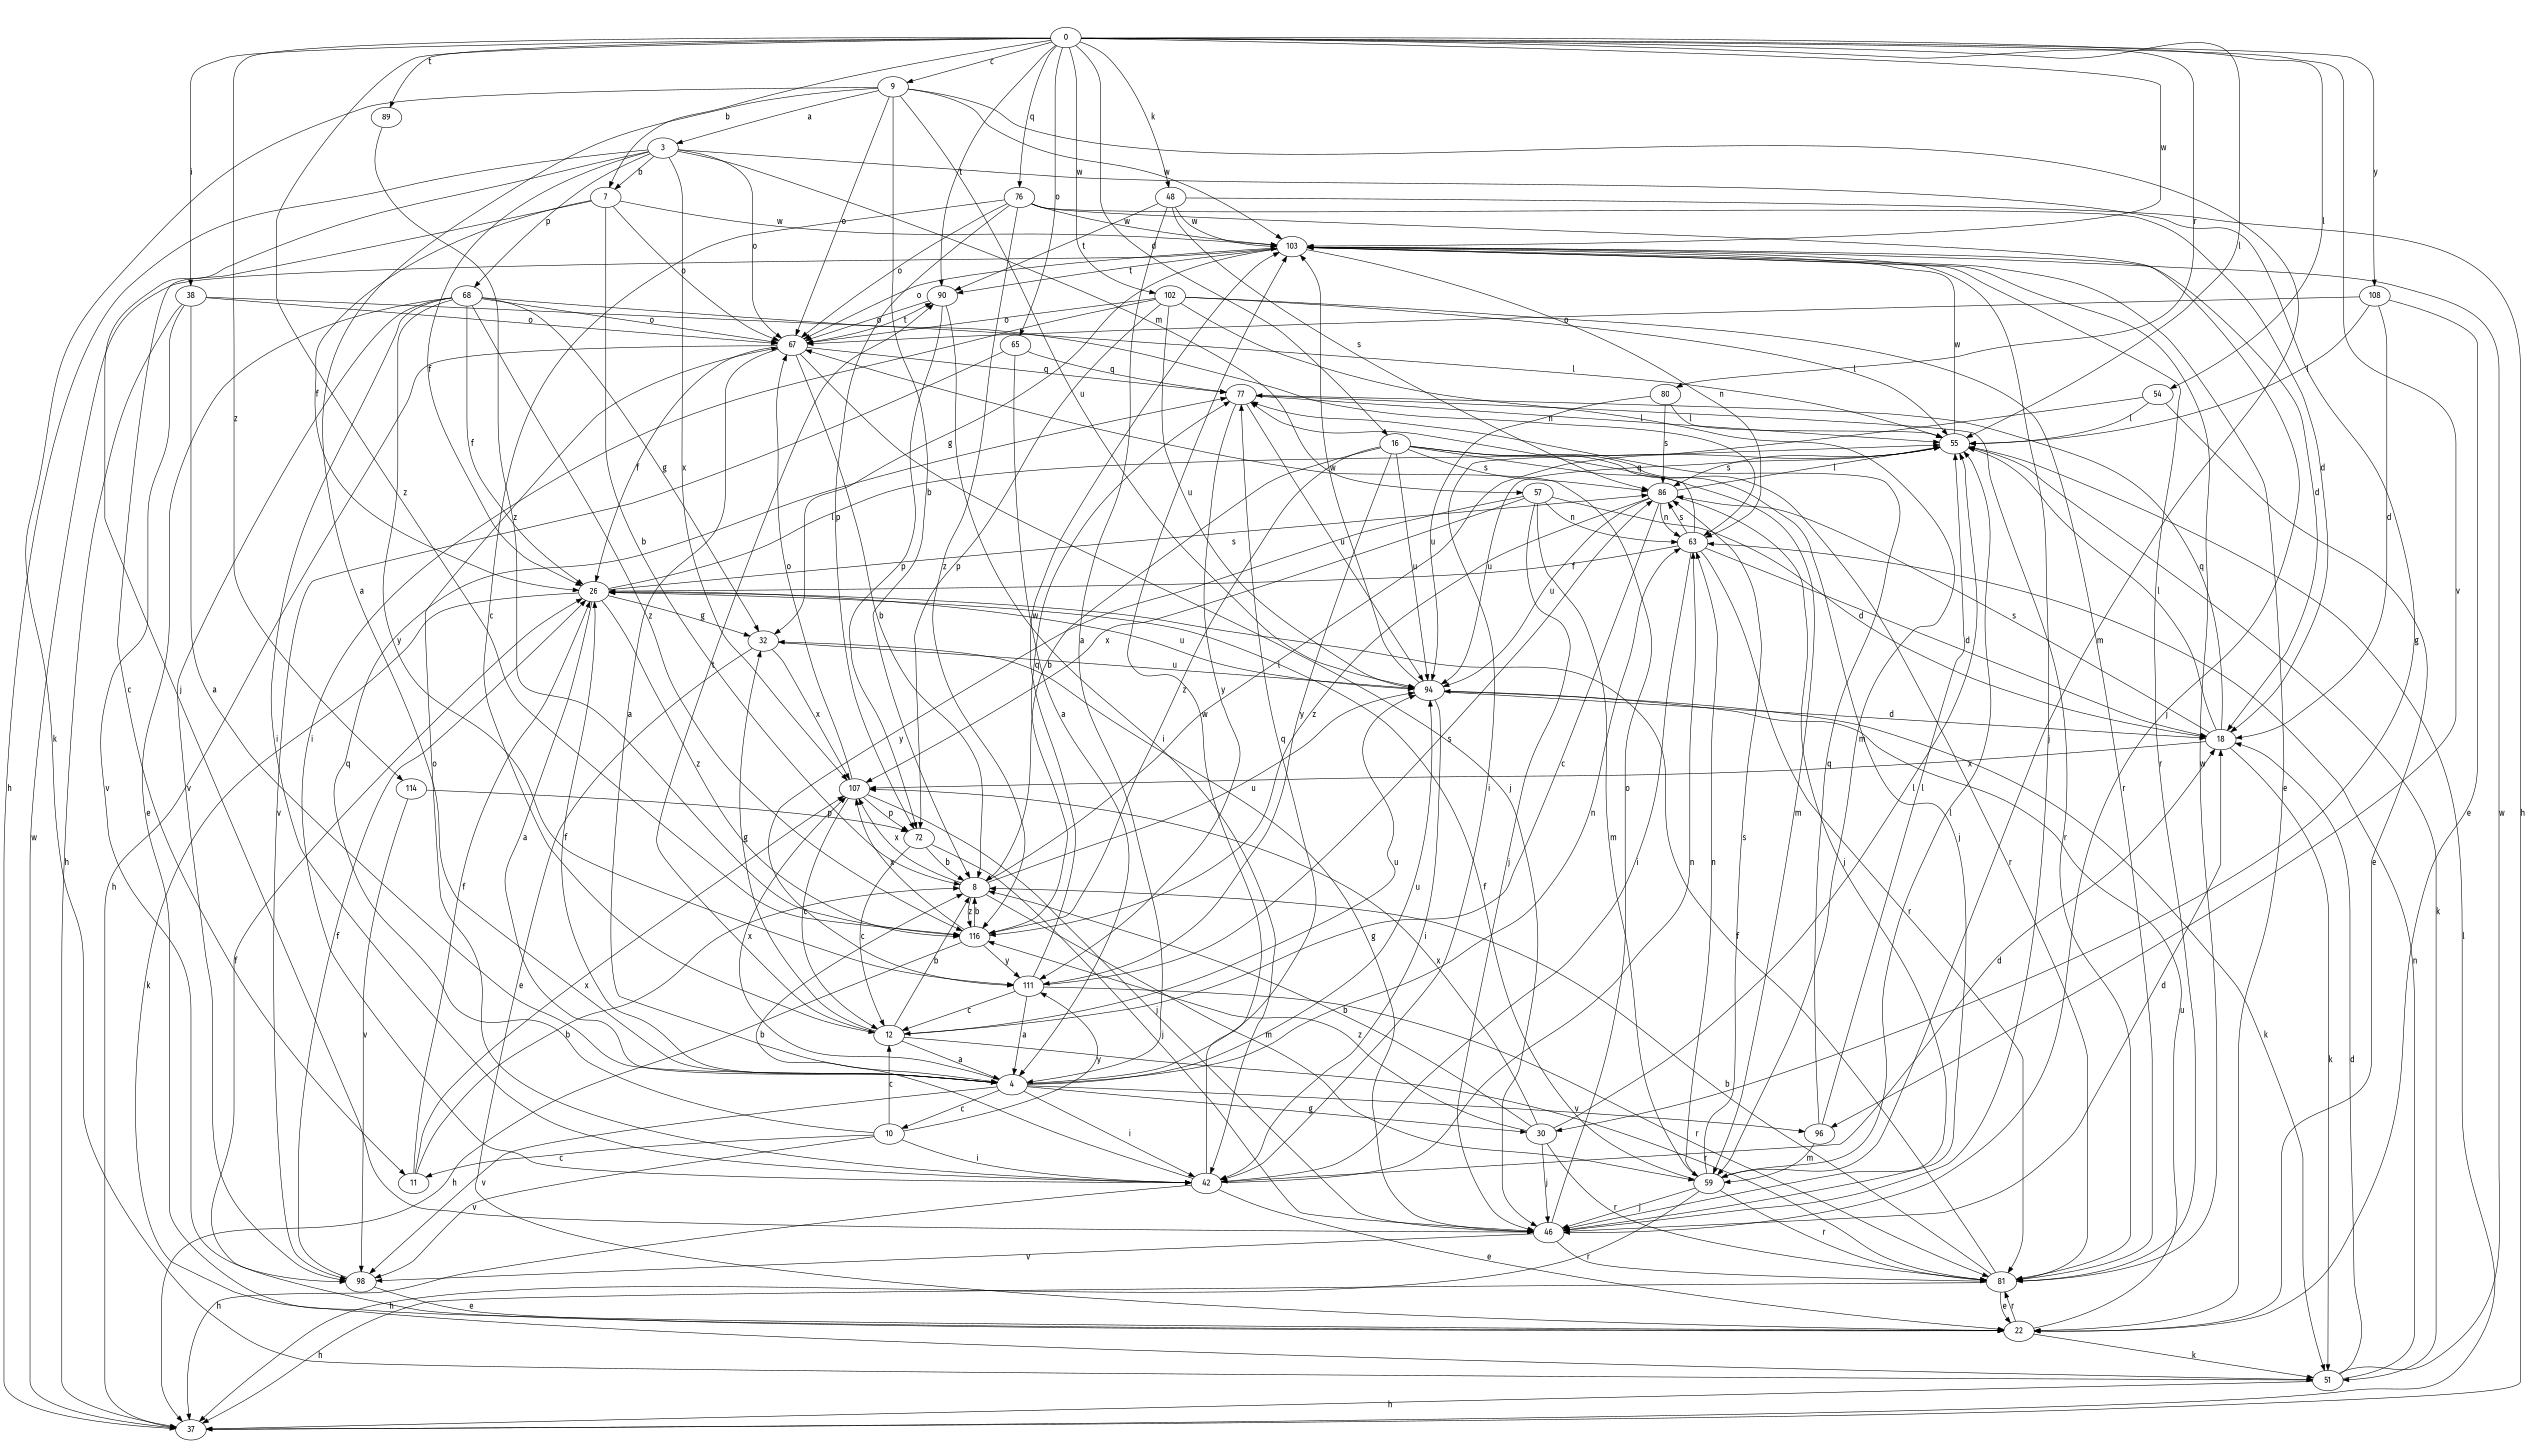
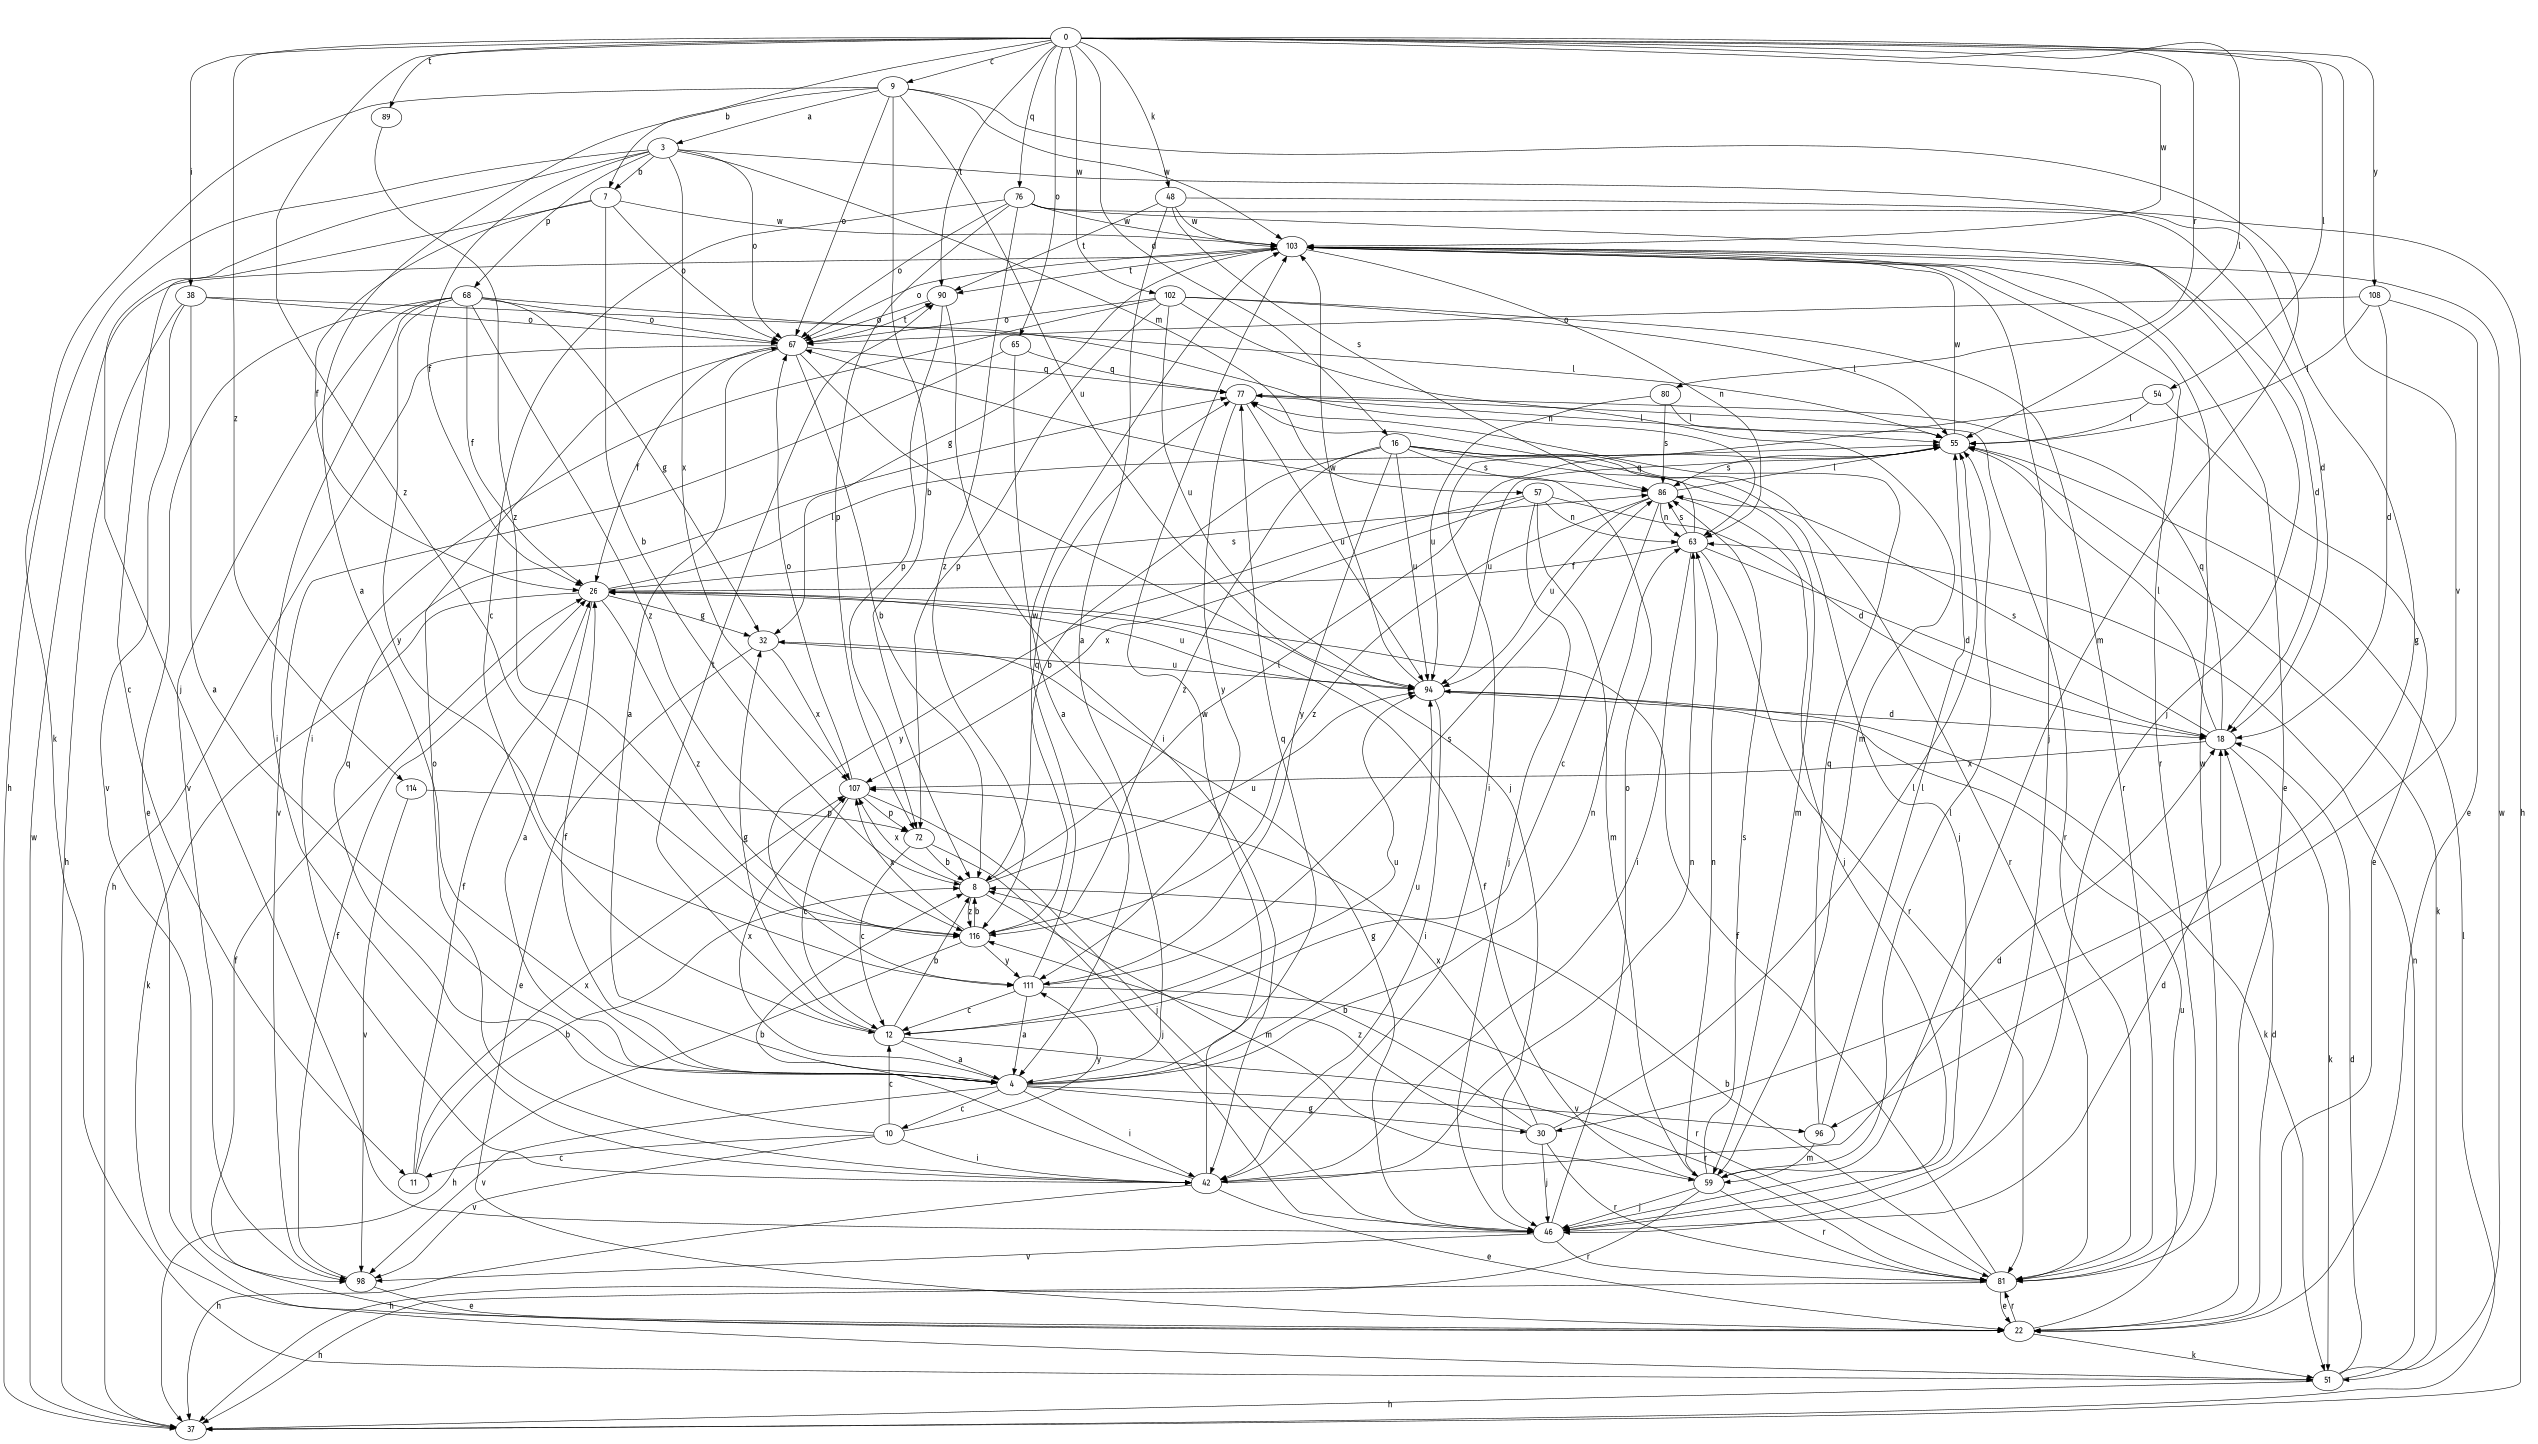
edge "22" -> "18": added, label "d"
